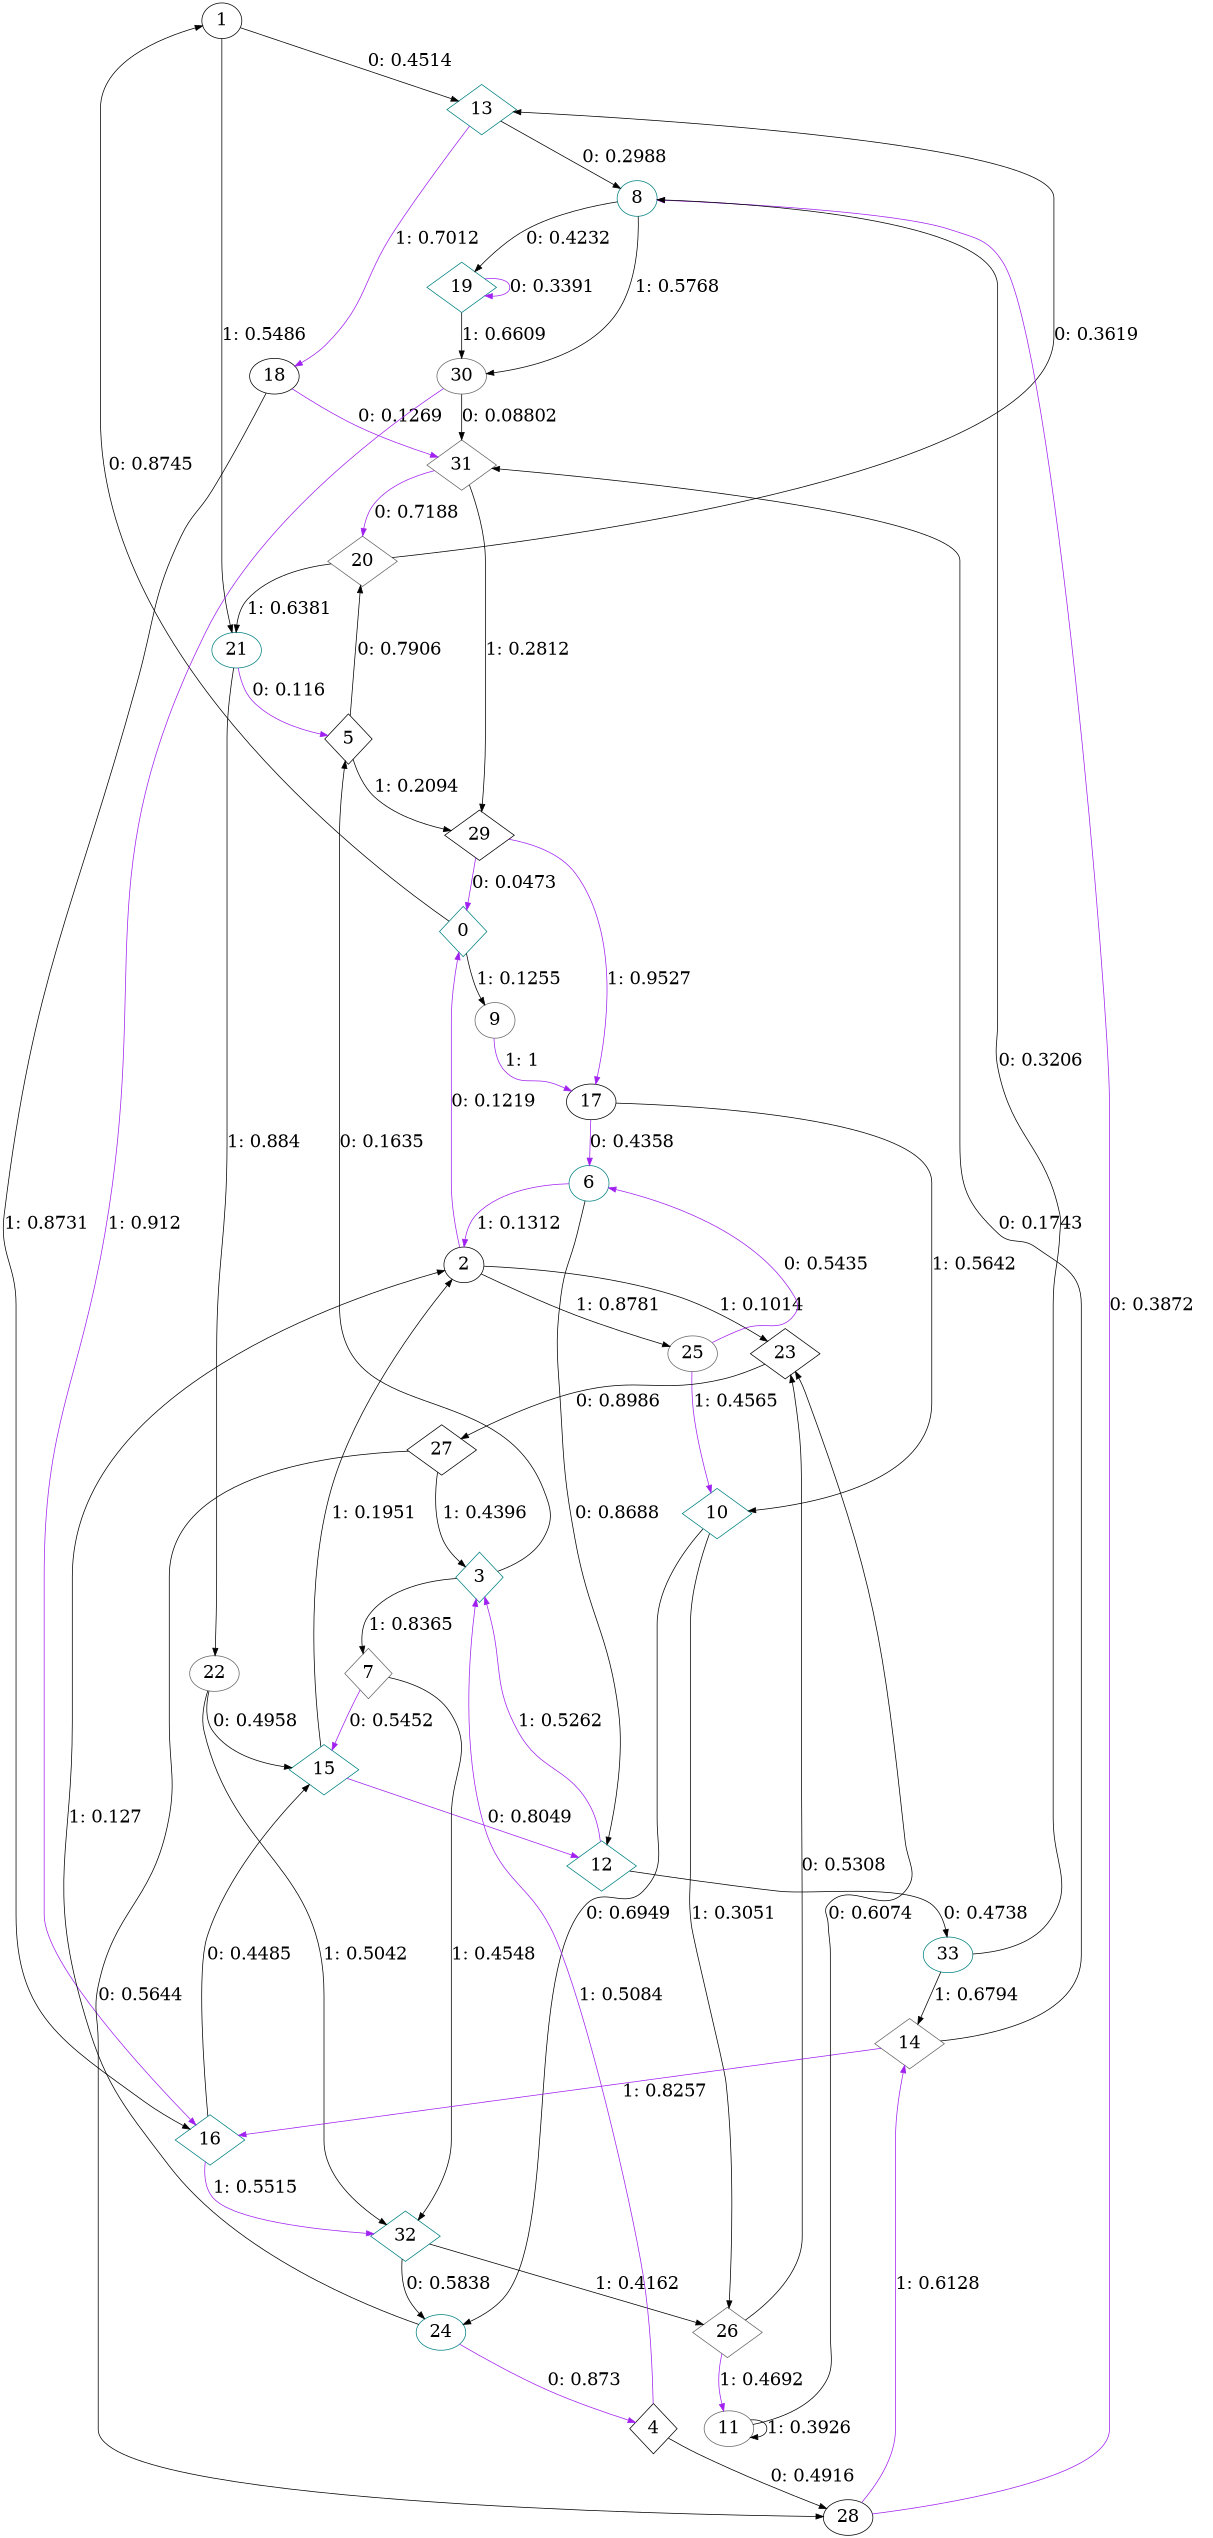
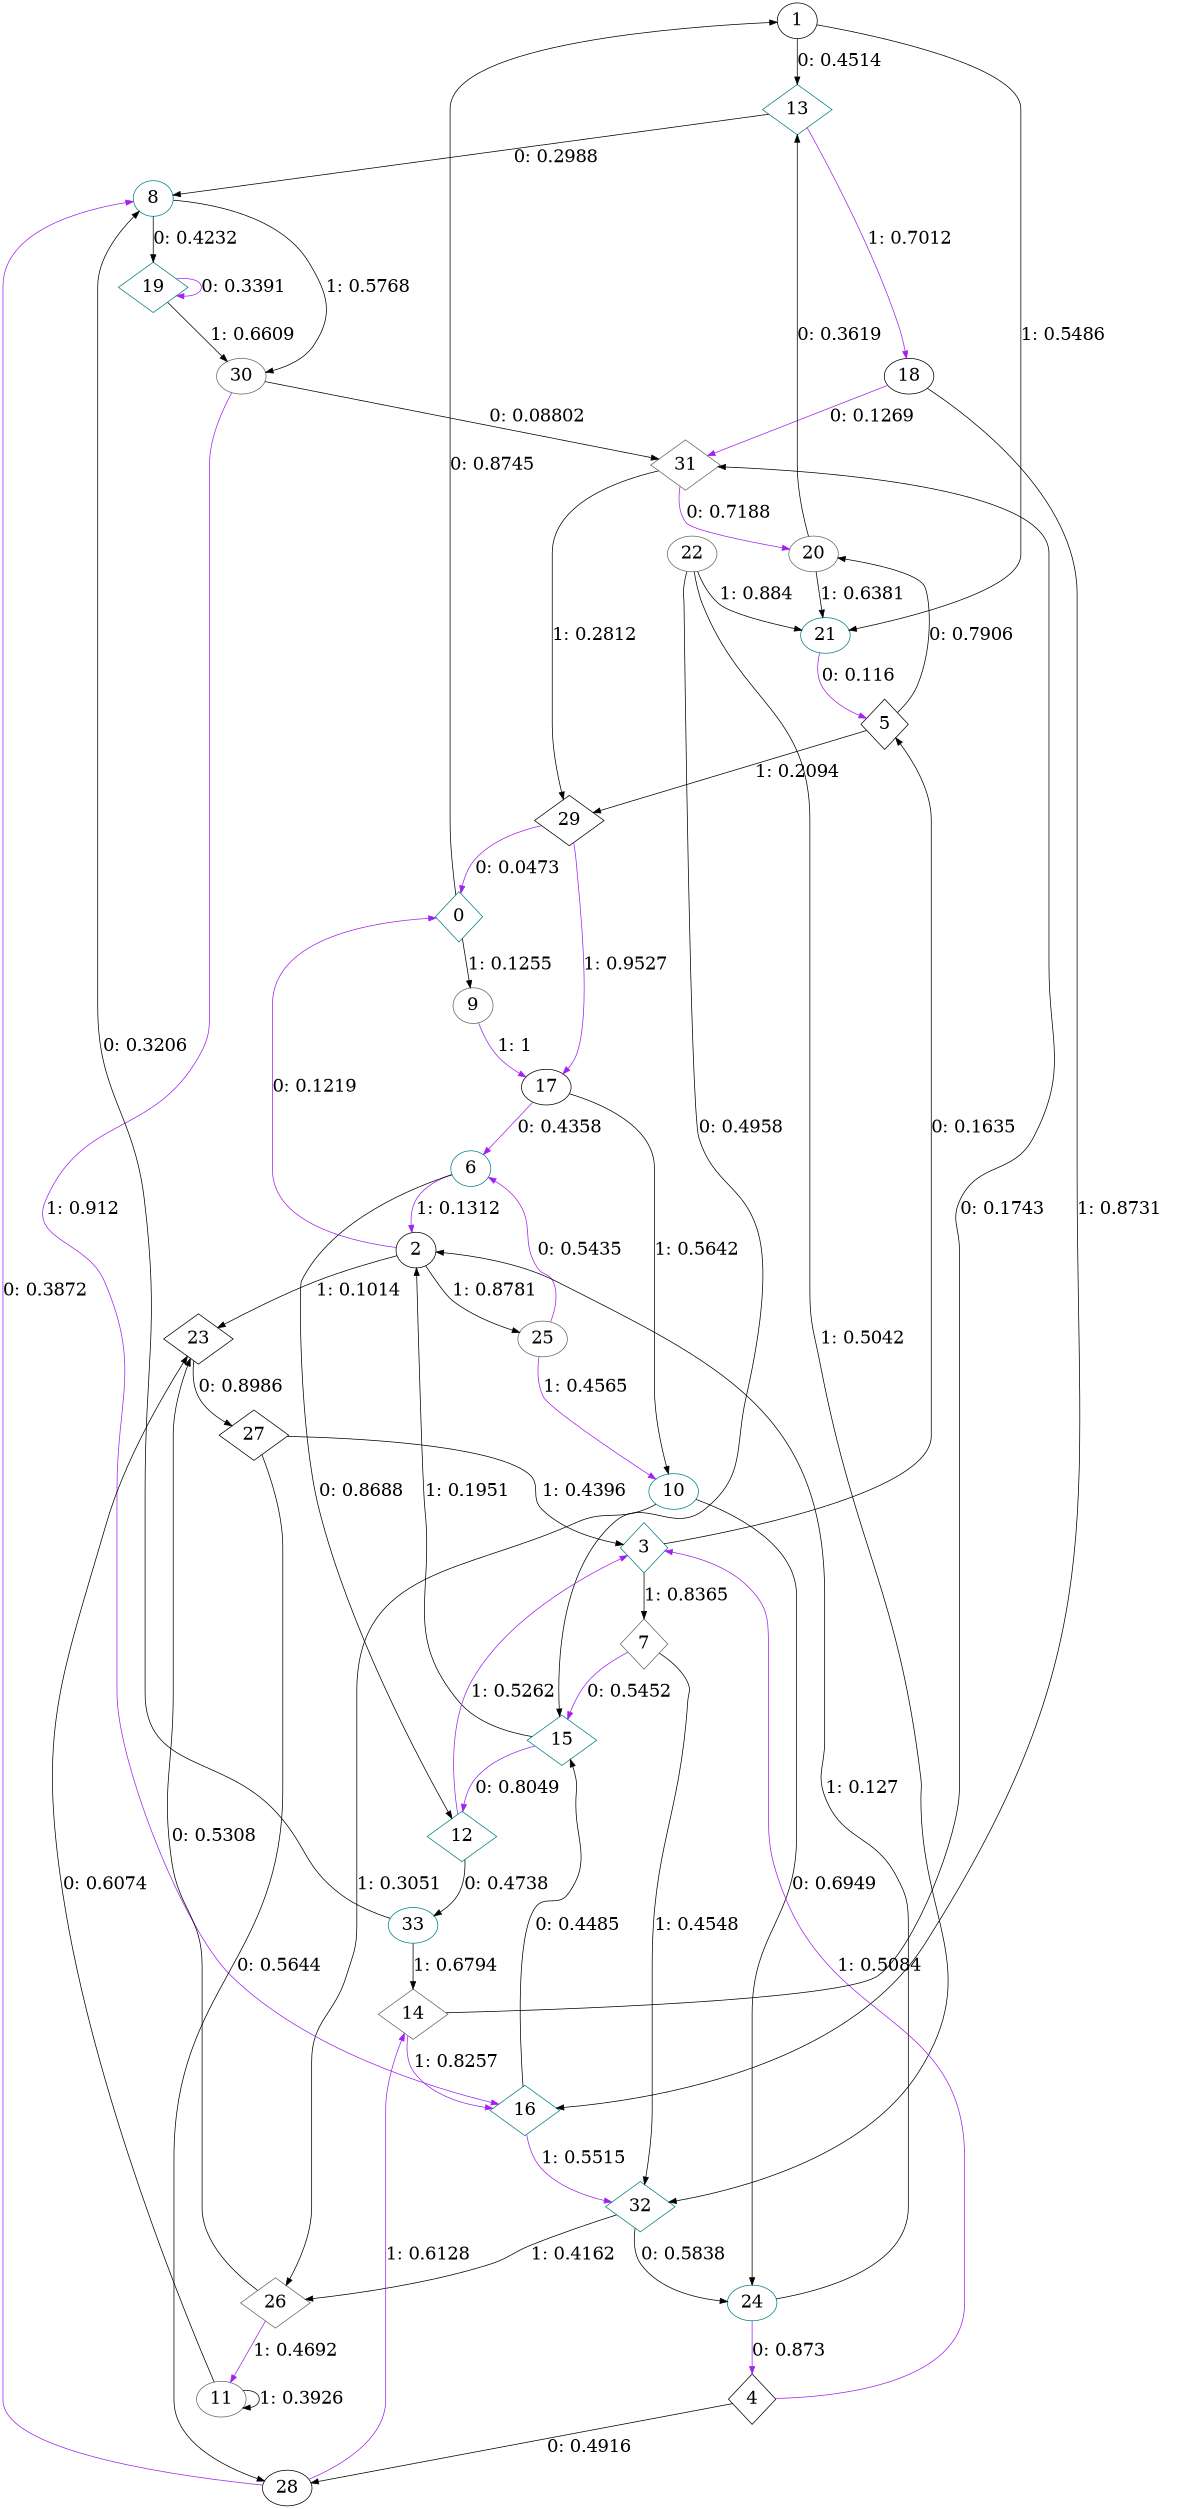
node "20": shape diamond -> ellipse
edge "21" -> "22": reversed
node "10": shape diamond -> ellipse
